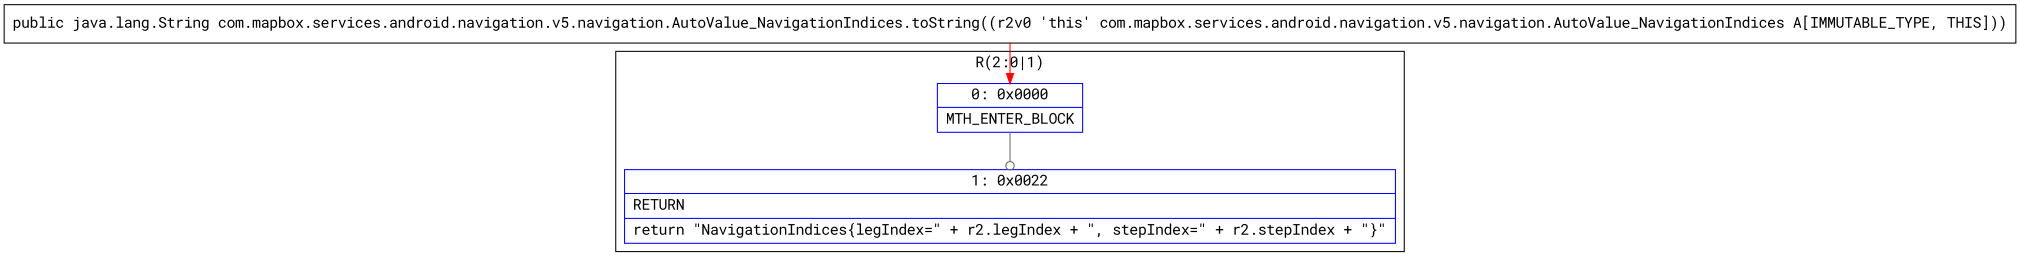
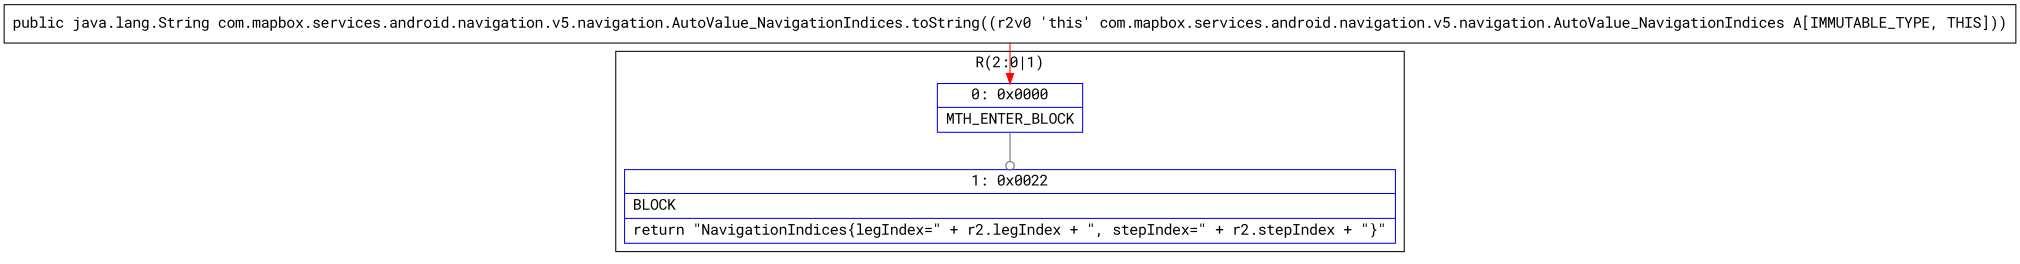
node "1: 0x0022": text "RETURN" -> "BLOCK"
